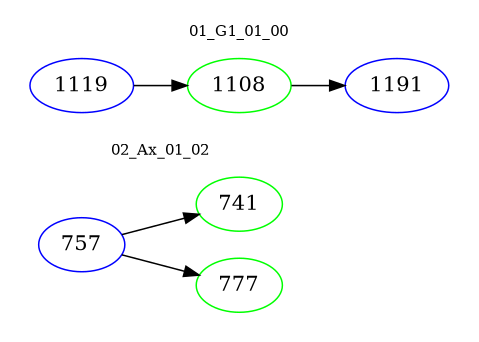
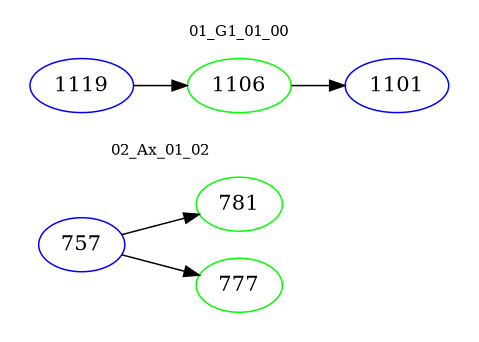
node "1108": label "1108" -> "1106"
node "1191": label "1191" -> "1101"
node "741": label "741" -> "781"
